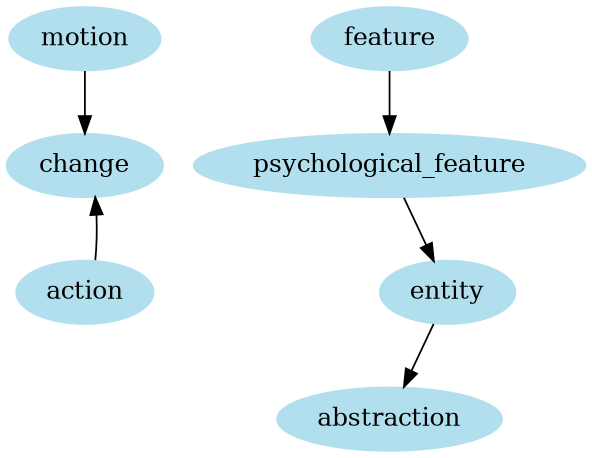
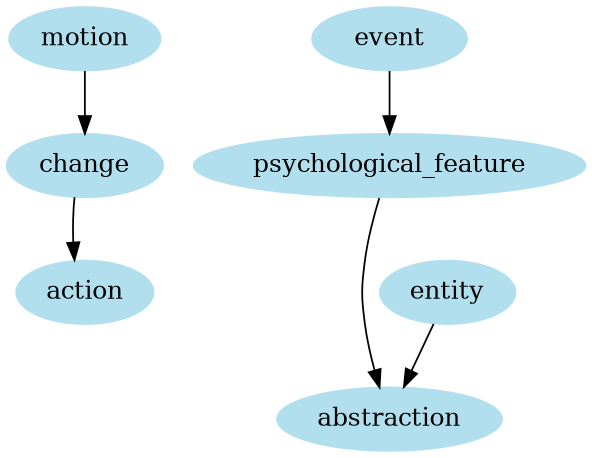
node "feature": label "feature" -> "event"
edge "psychological_feature" -> "entity": now "psychological_feature" -> "abstraction"
edge "action" -> "change": reversed
